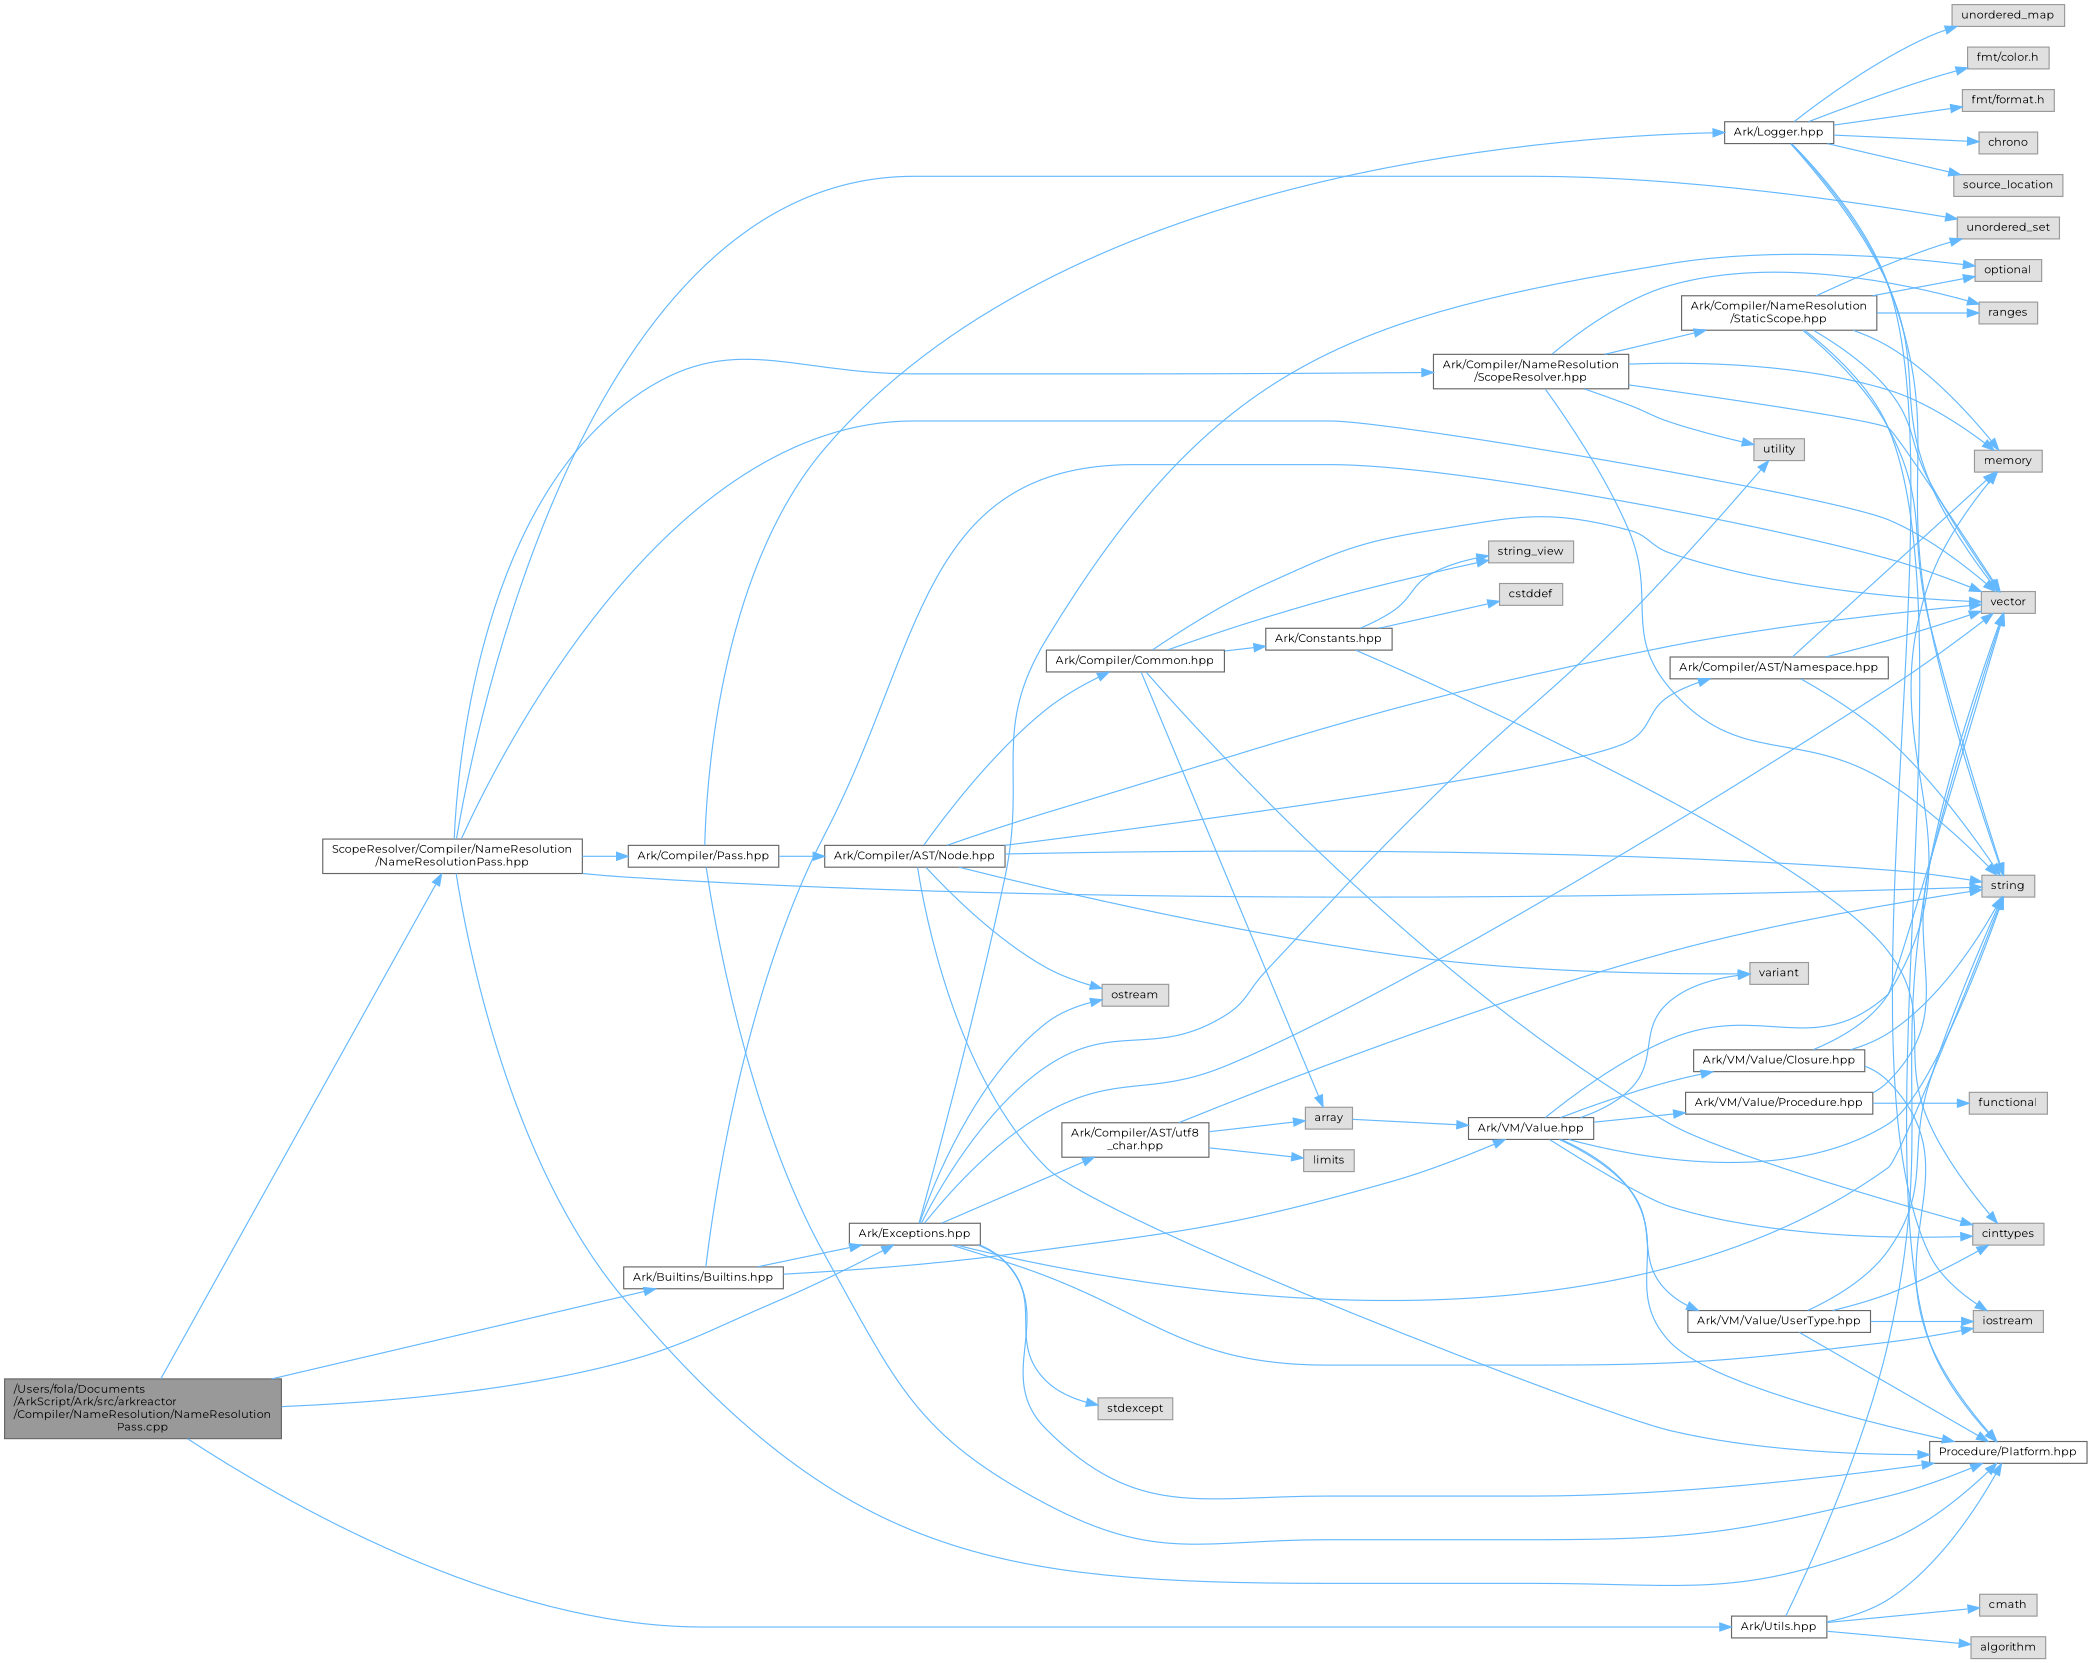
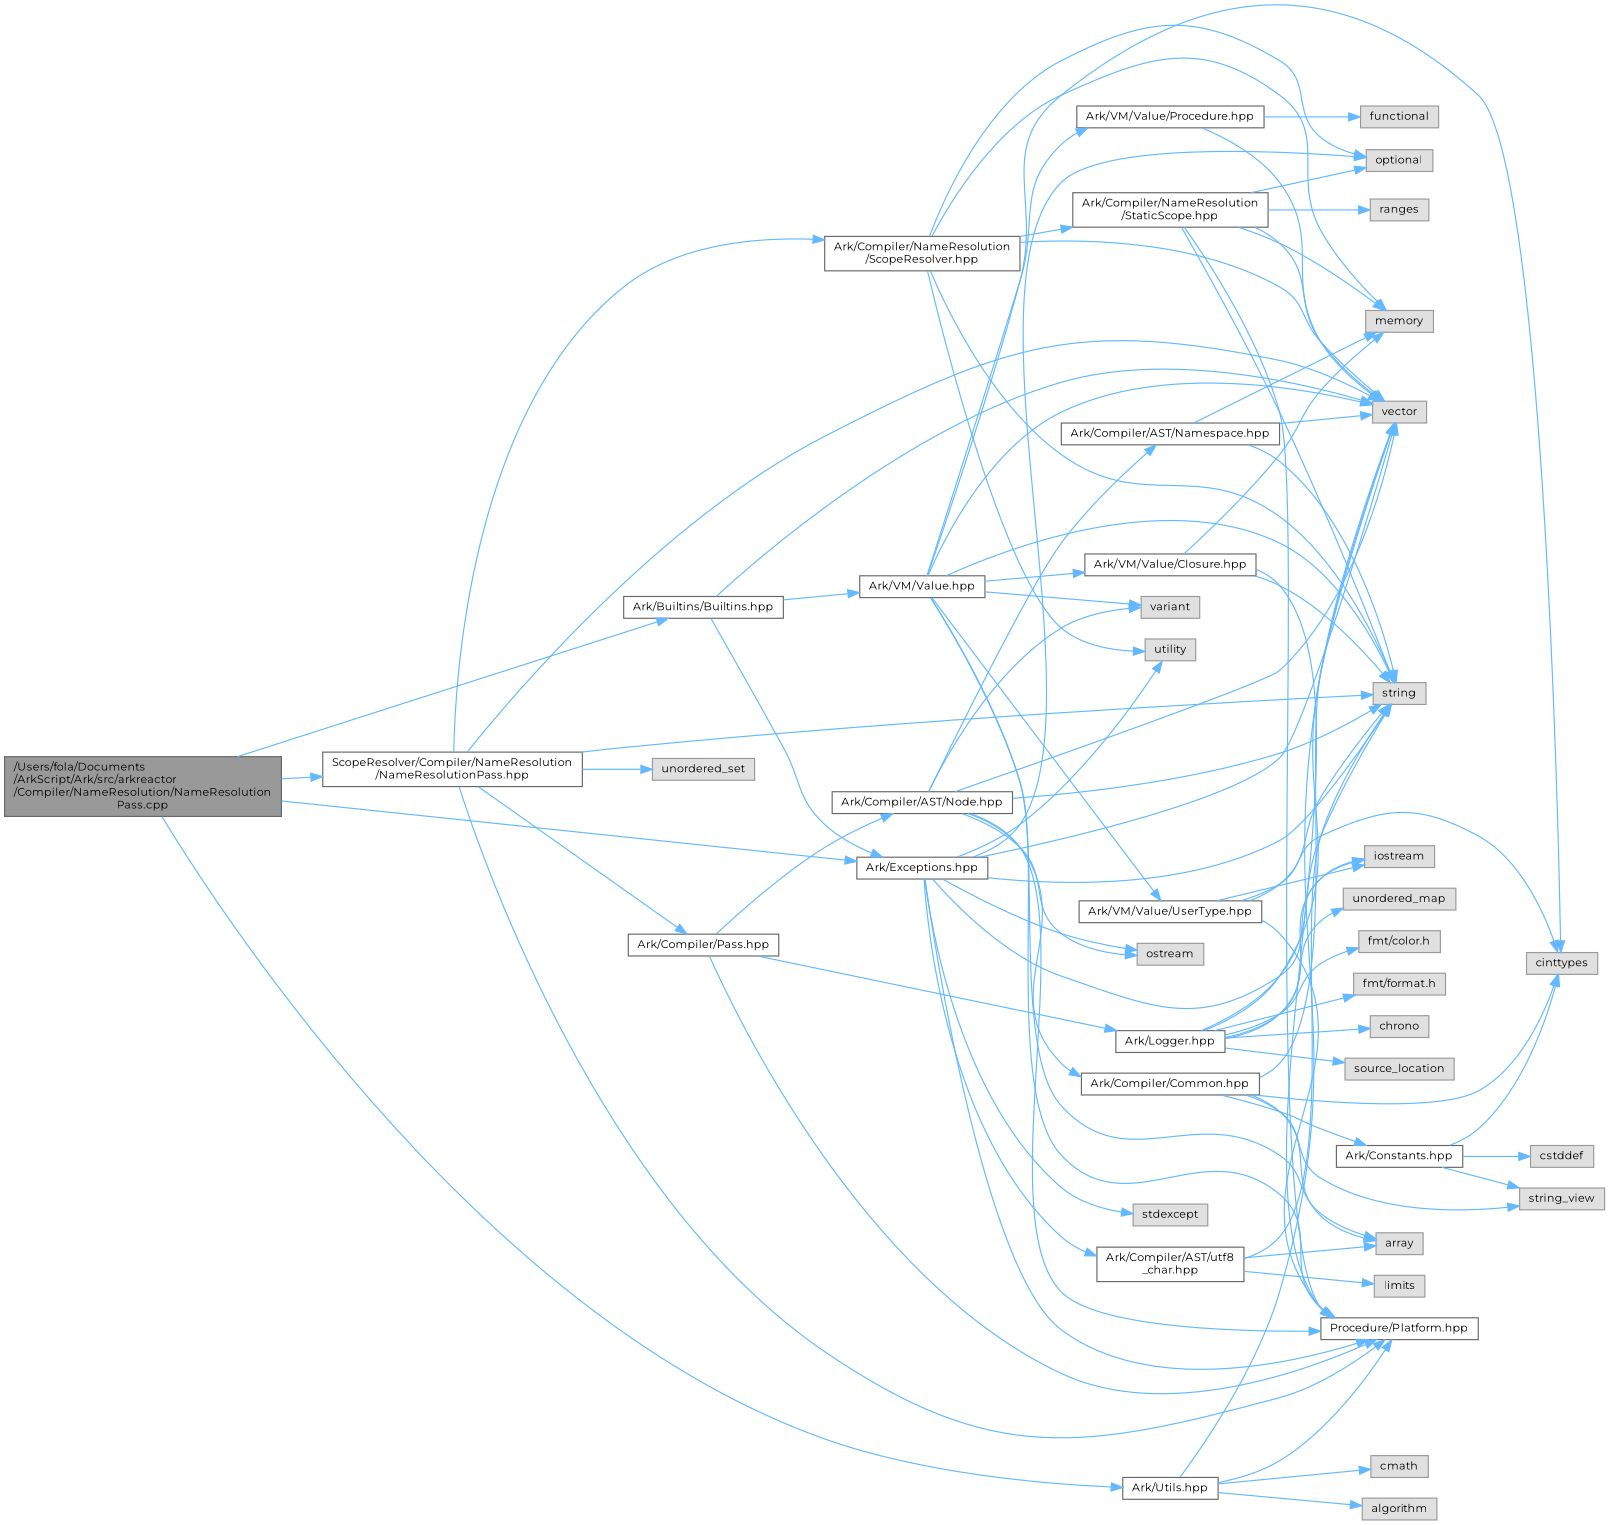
edge "Ark/Compiler/NameResolution /StaticScope.hpp" -> "unordered_set": removed
edge "Ark/Compiler/NameResolution /ScopeResolver.hpp" -> "ranges": now "Ark/Compiler/NameResolution /ScopeResolver.hpp" -> "optional"
edge "array" -> "Ark/VM/Value.hpp": reversed
